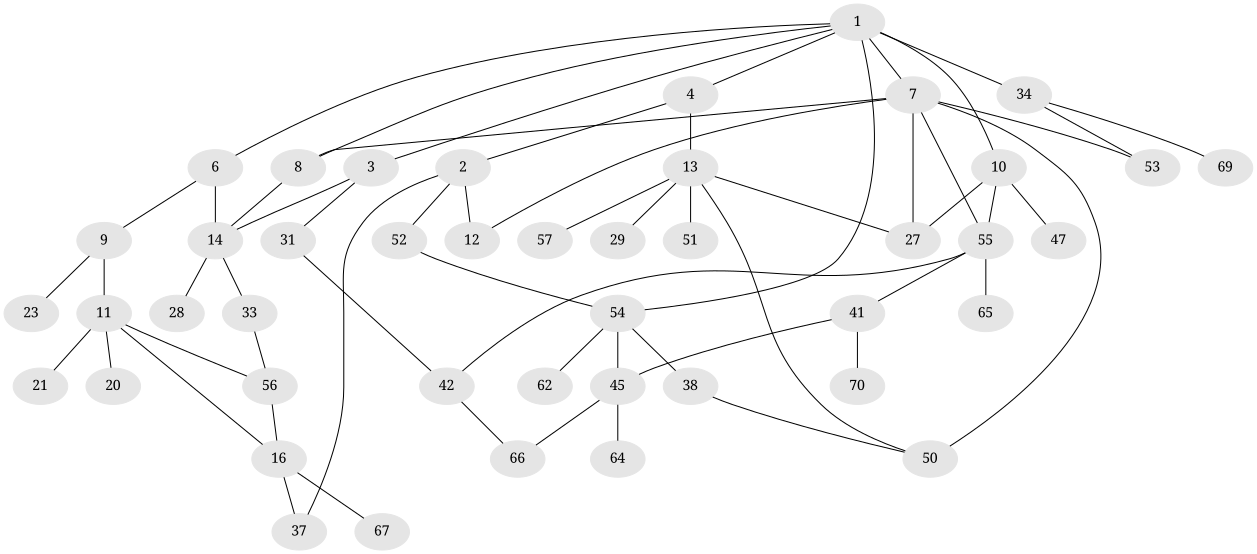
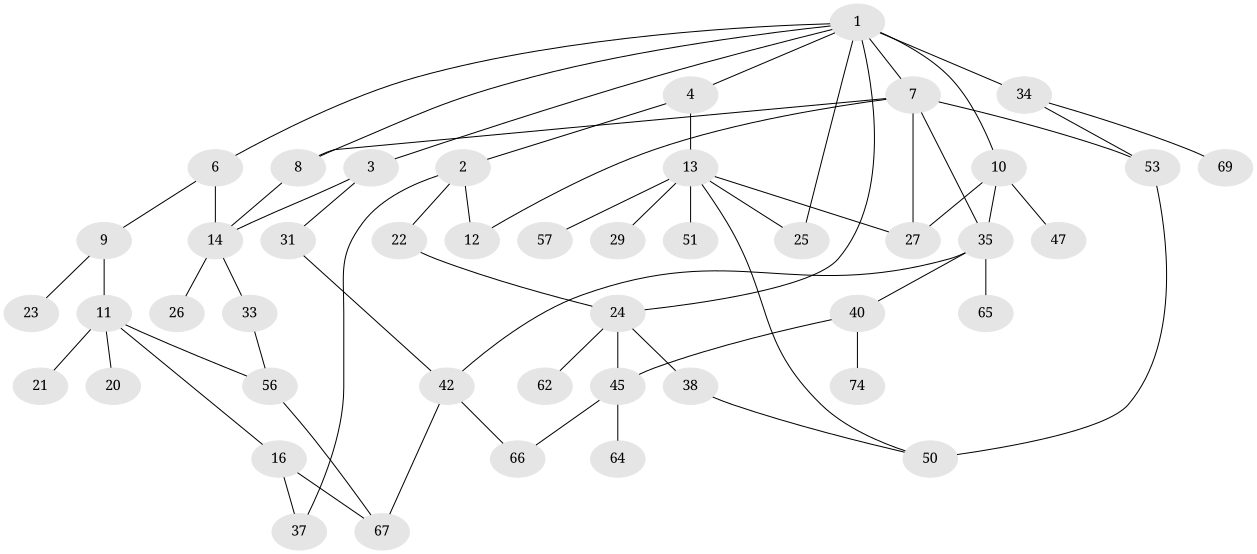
node "52": label "52" -> "22"
node "25": added
node "55": label "55" -> "35"
edge "7" -- "50": now "53" -- "50"
node "28": label "28" -> "26"
node "54": label "54" -> "24"
node "41": label "41" -> "40"
node "70": label "70" -> "74"
edge "56" -- "16": now "56" -- "67"
edge "42" -- "67": added
